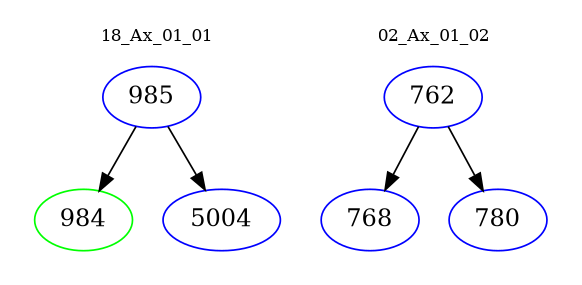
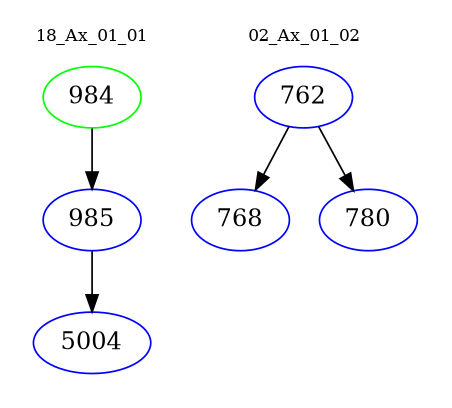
edge "985" -> "984": reversed
